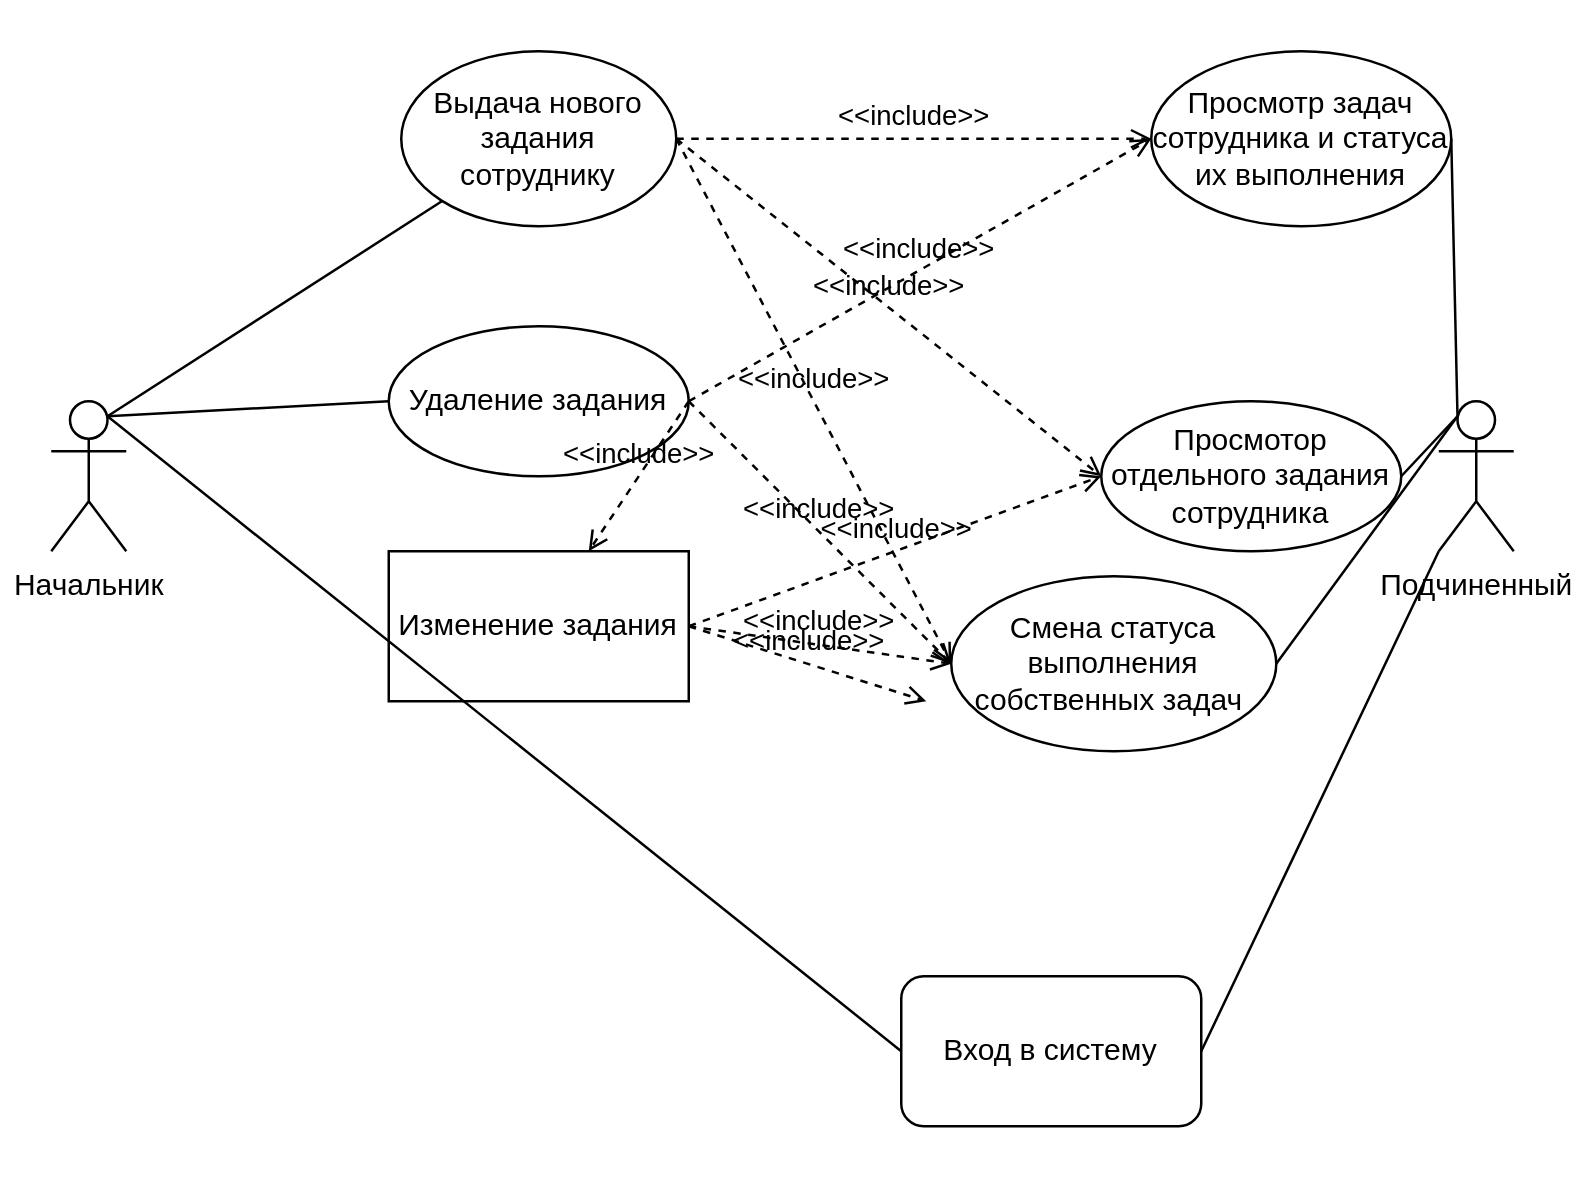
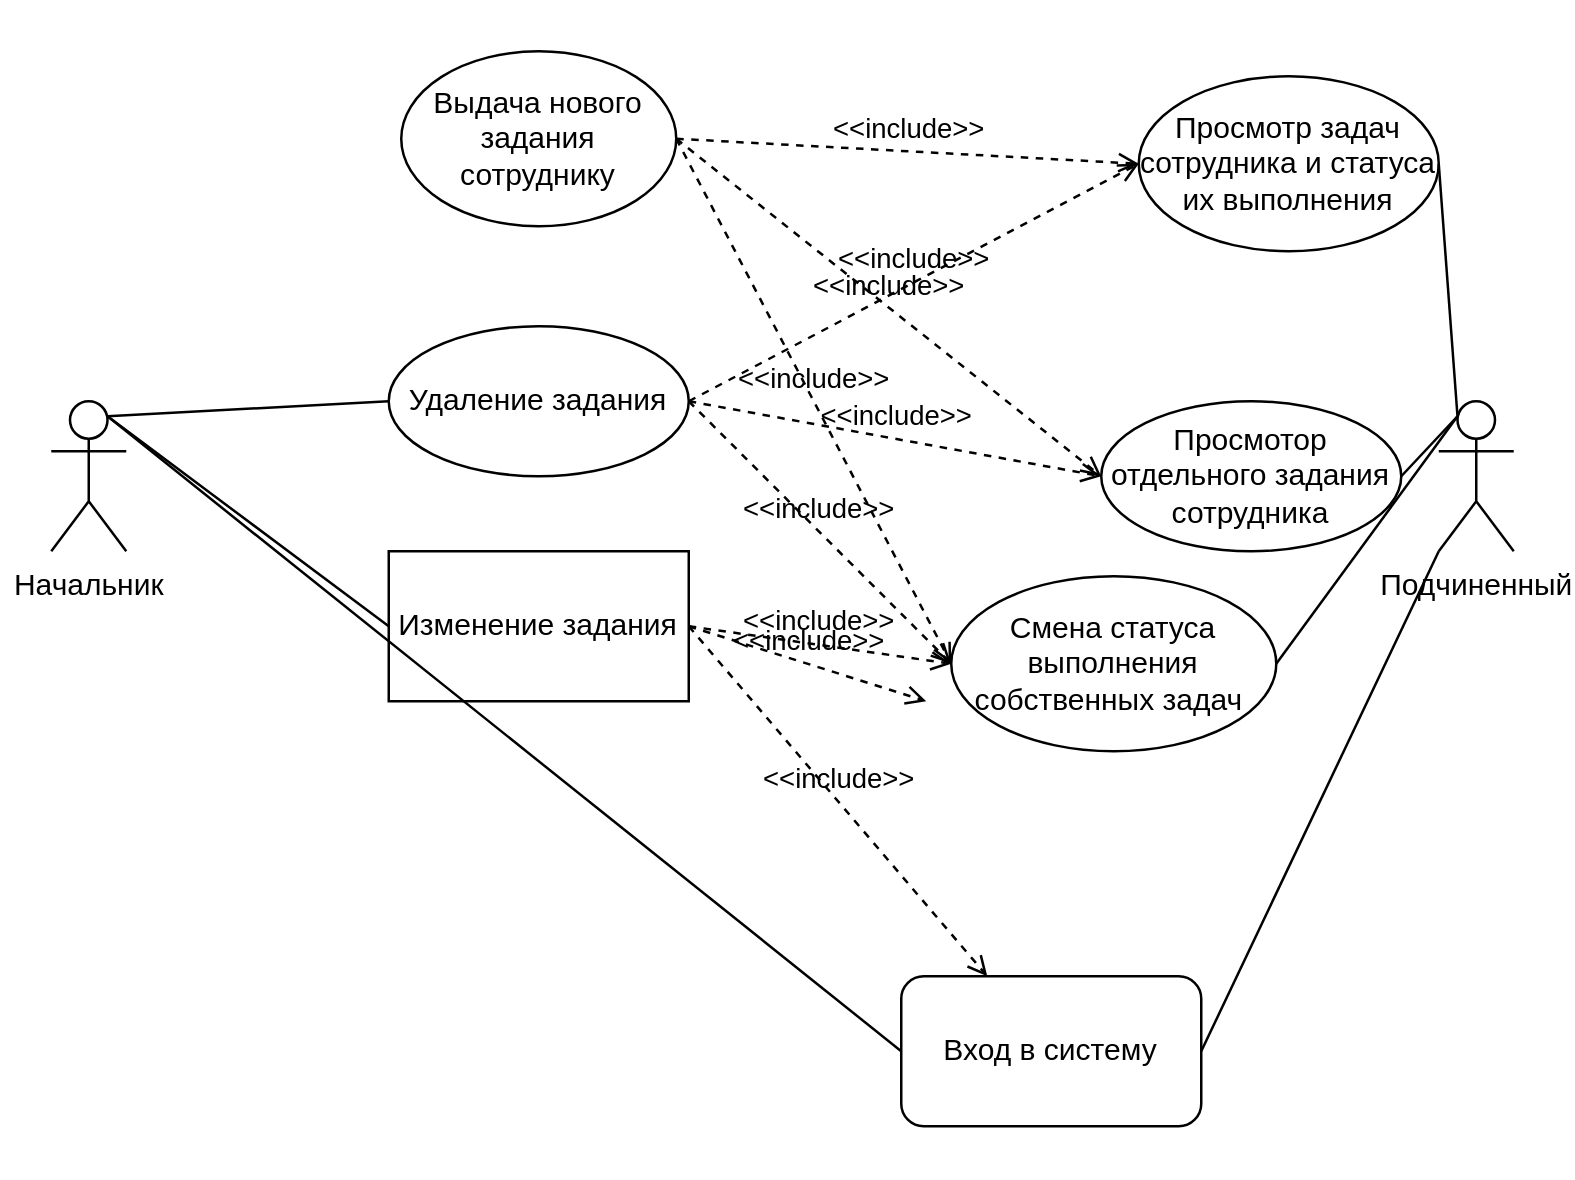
node "Просмотр задач сотрудника и статуса их выполнения": moved (1301, 139) -> (1289, 164)
edge "Выдача нового задания сотруднику" -- "Начальник": now "Изменение задания" -- "Начальник"
edge "Удаление задания" -> "Изменение задания": now "Удаление задания" -> "Просмотор отдельного задания сотрудника"
edge "Изменение задания" -> "Просмотор отдельного задания сотрудника": now "Изменение задания" -> "Вход в систему"
